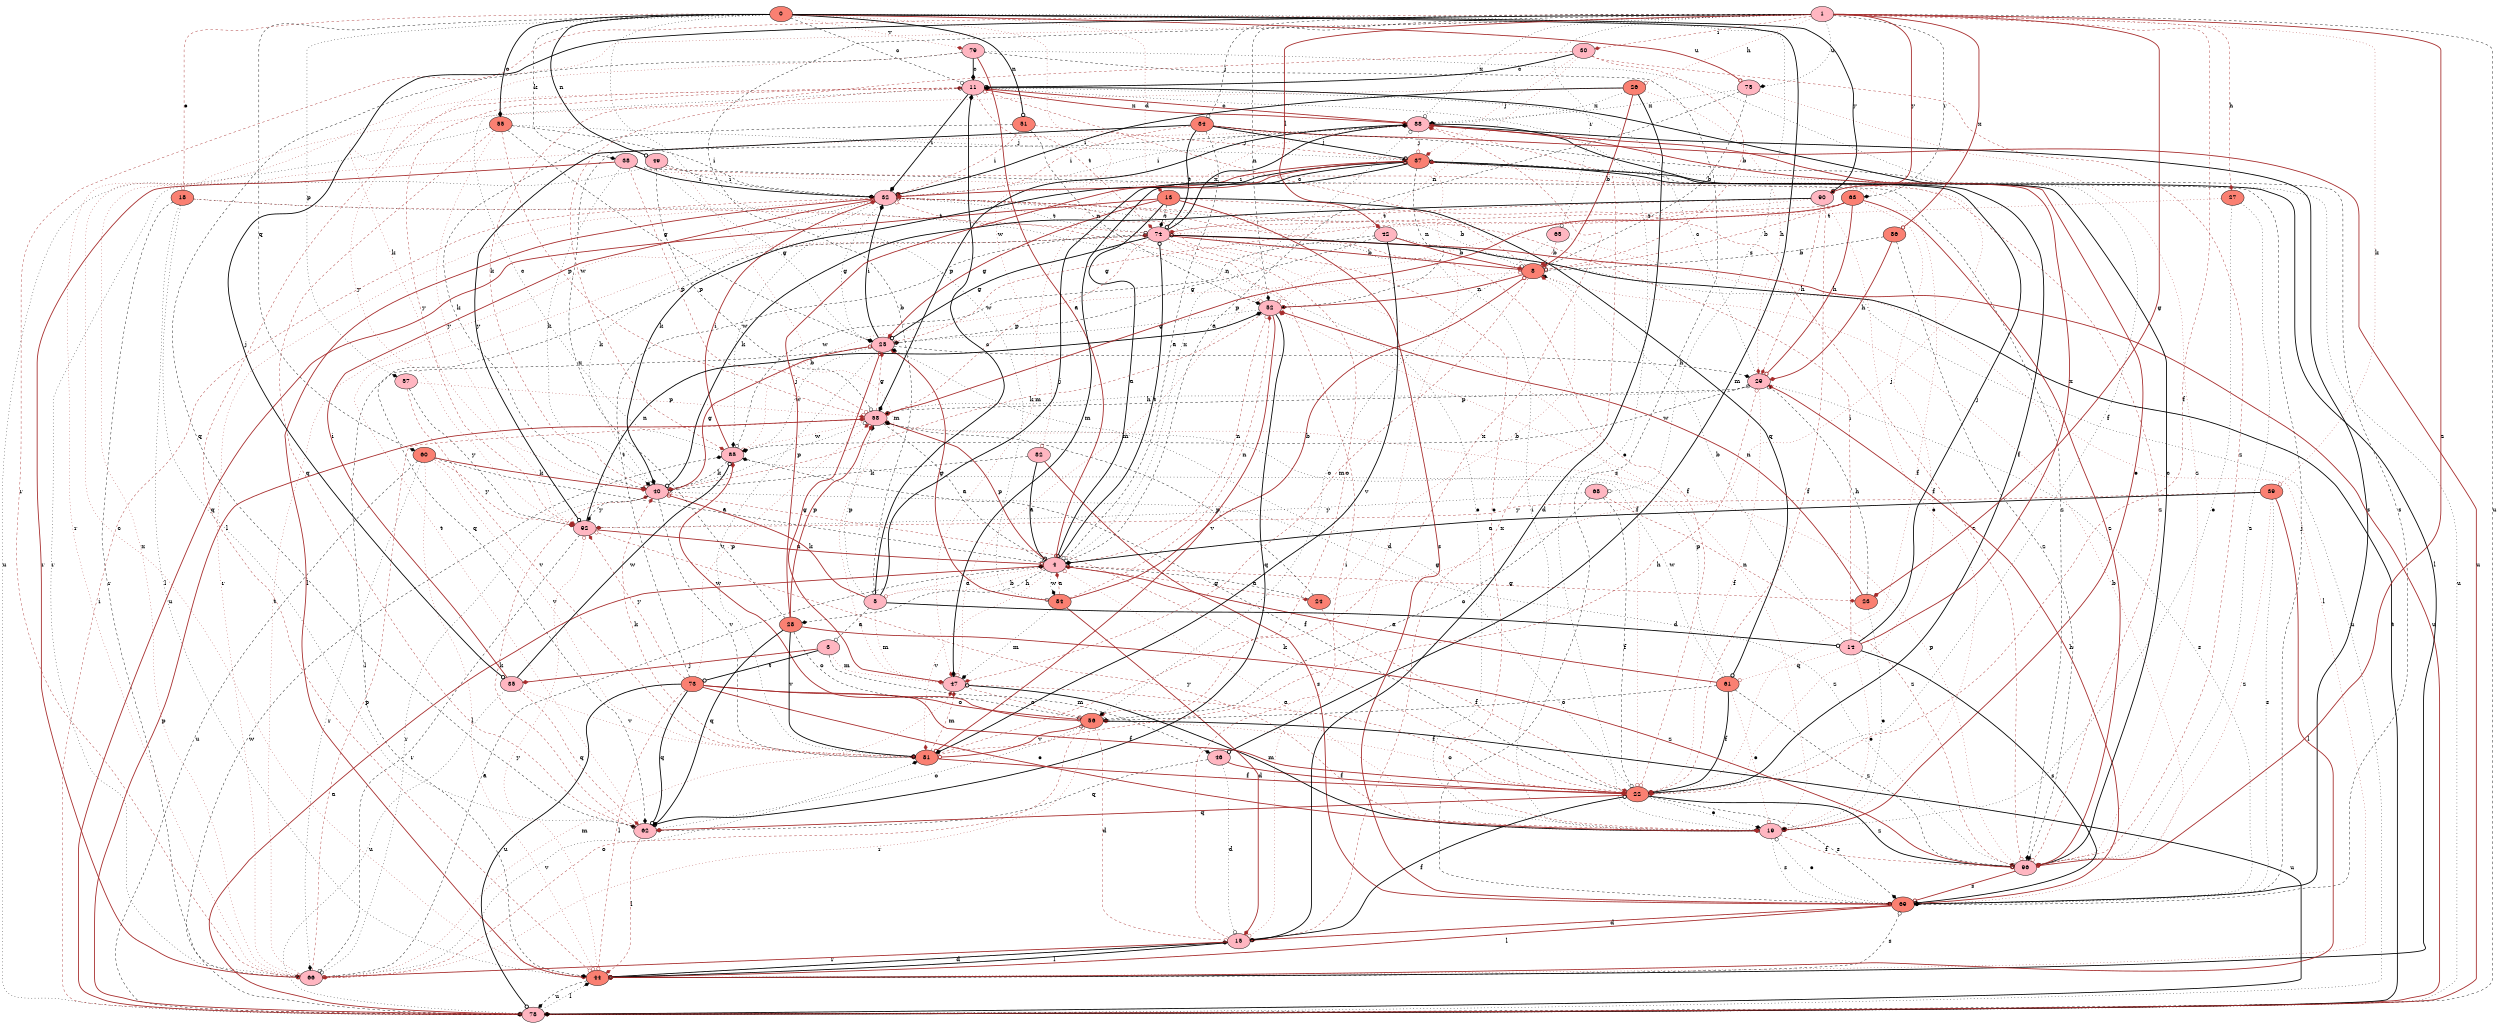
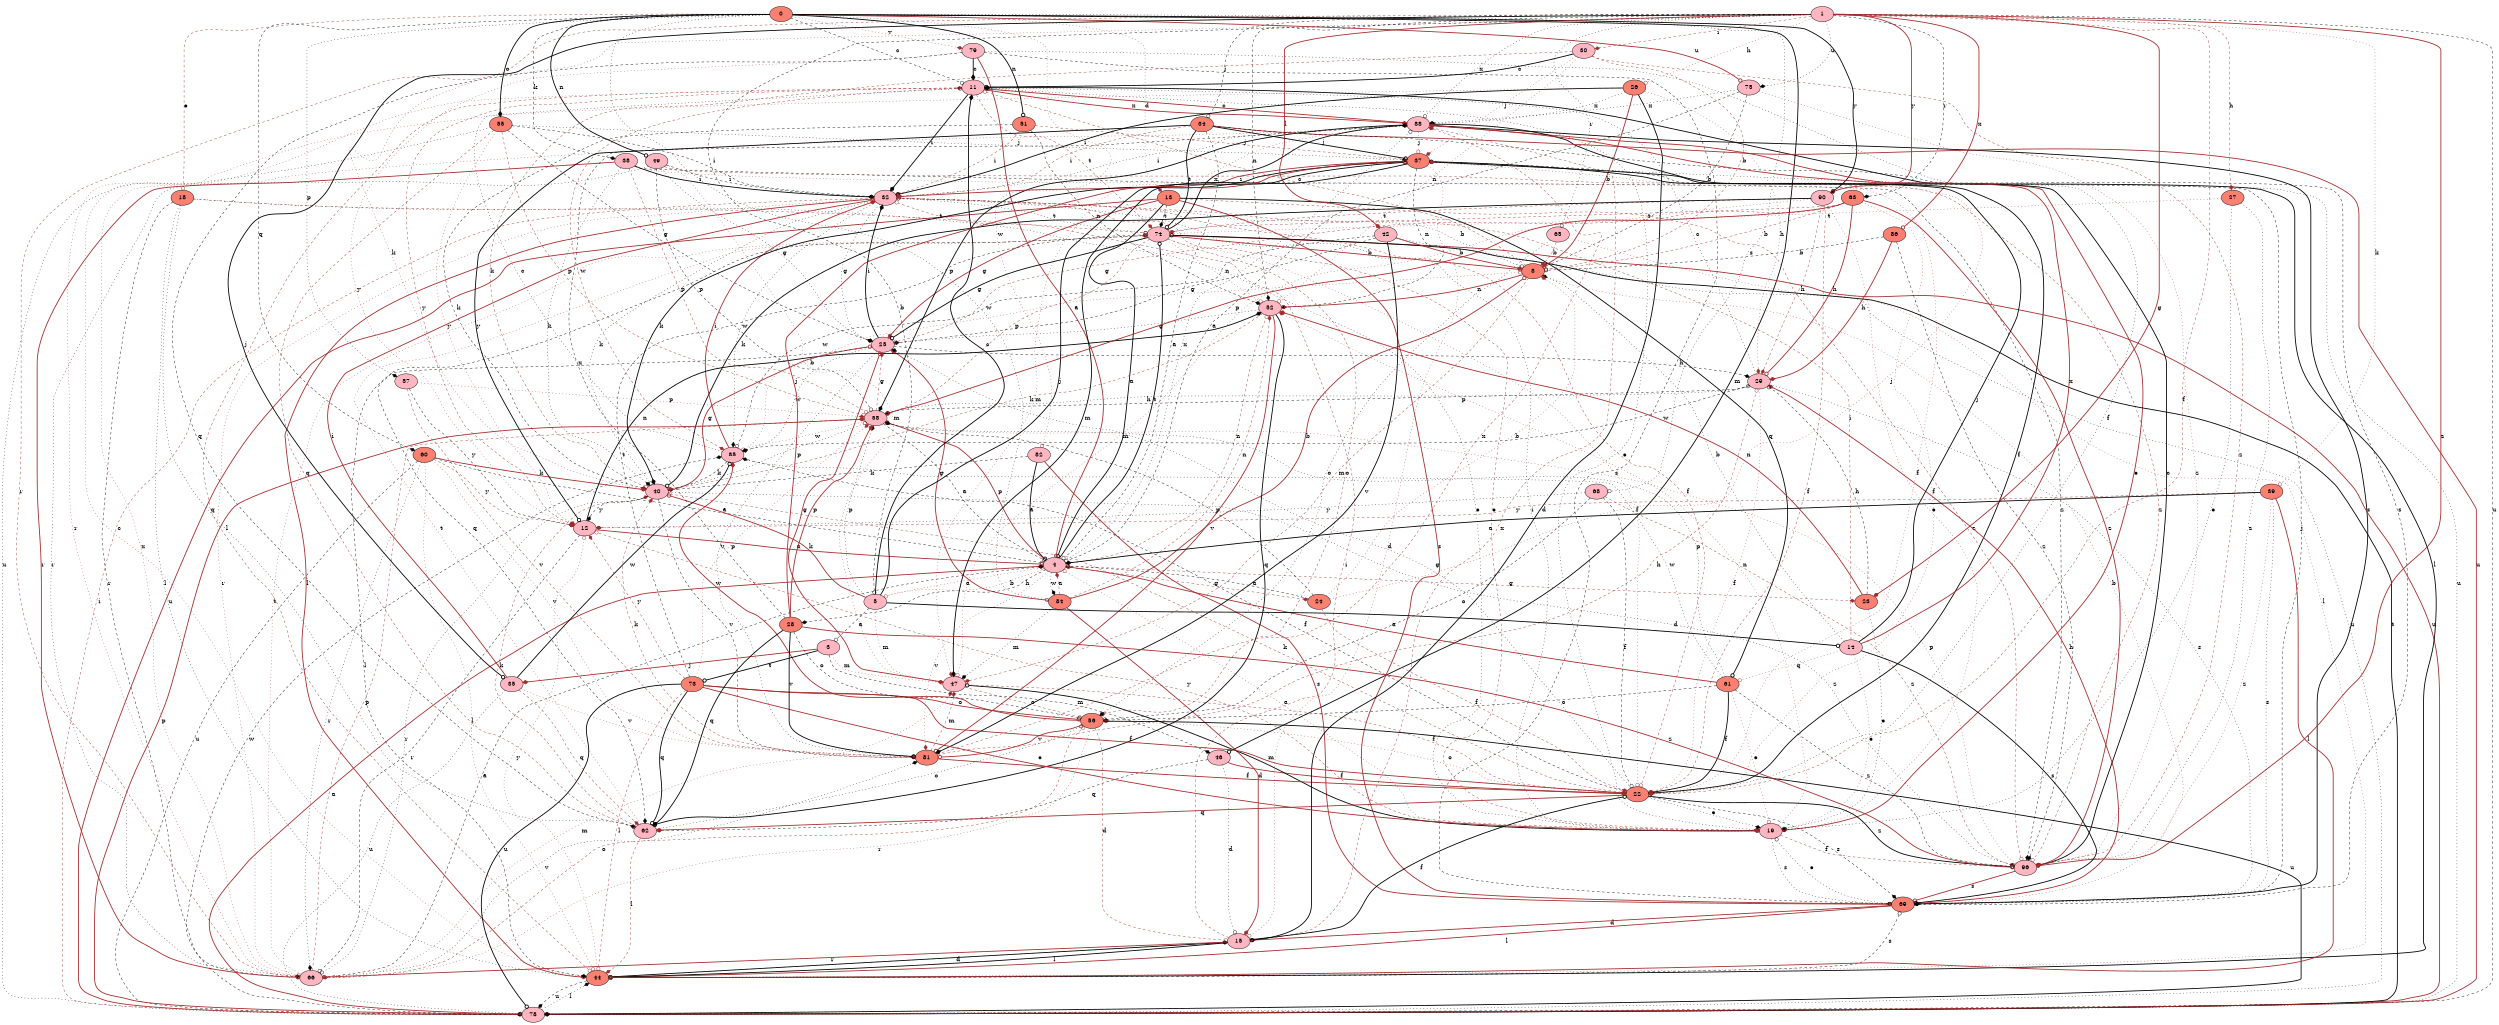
node "92": label "92" -> "12"
